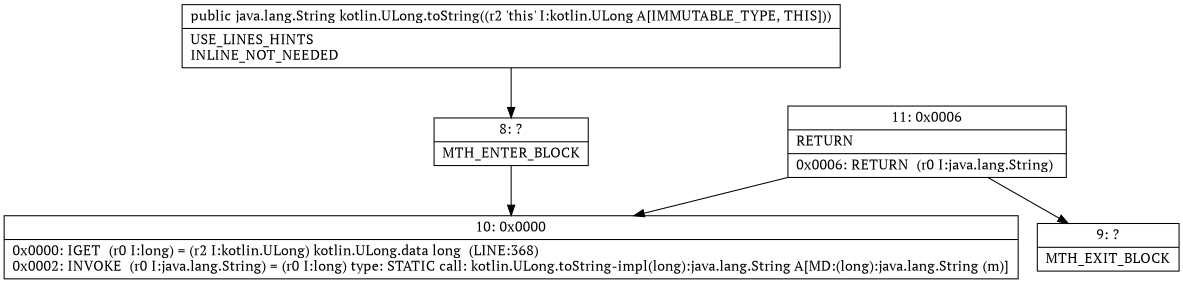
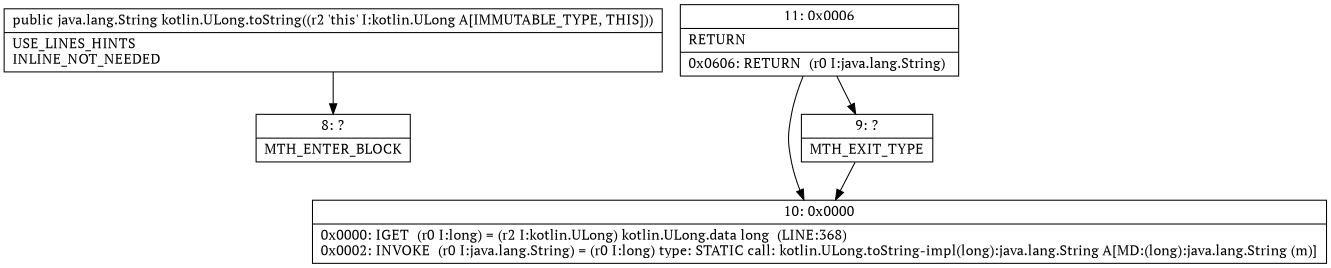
node "11: 0x0006": text "0x0006: RETURN  (r0 I:java.lang.String)" -> "0x0606: RETURN  (r0 I:java.lang.String)"
edge "8: ?" -> "10: 0x0000": now "9: ?" -> "10: 0x0000"
node "9: ?": text "MTH_EXIT_BLOCK" -> "MTH_EXIT_TYPE"
